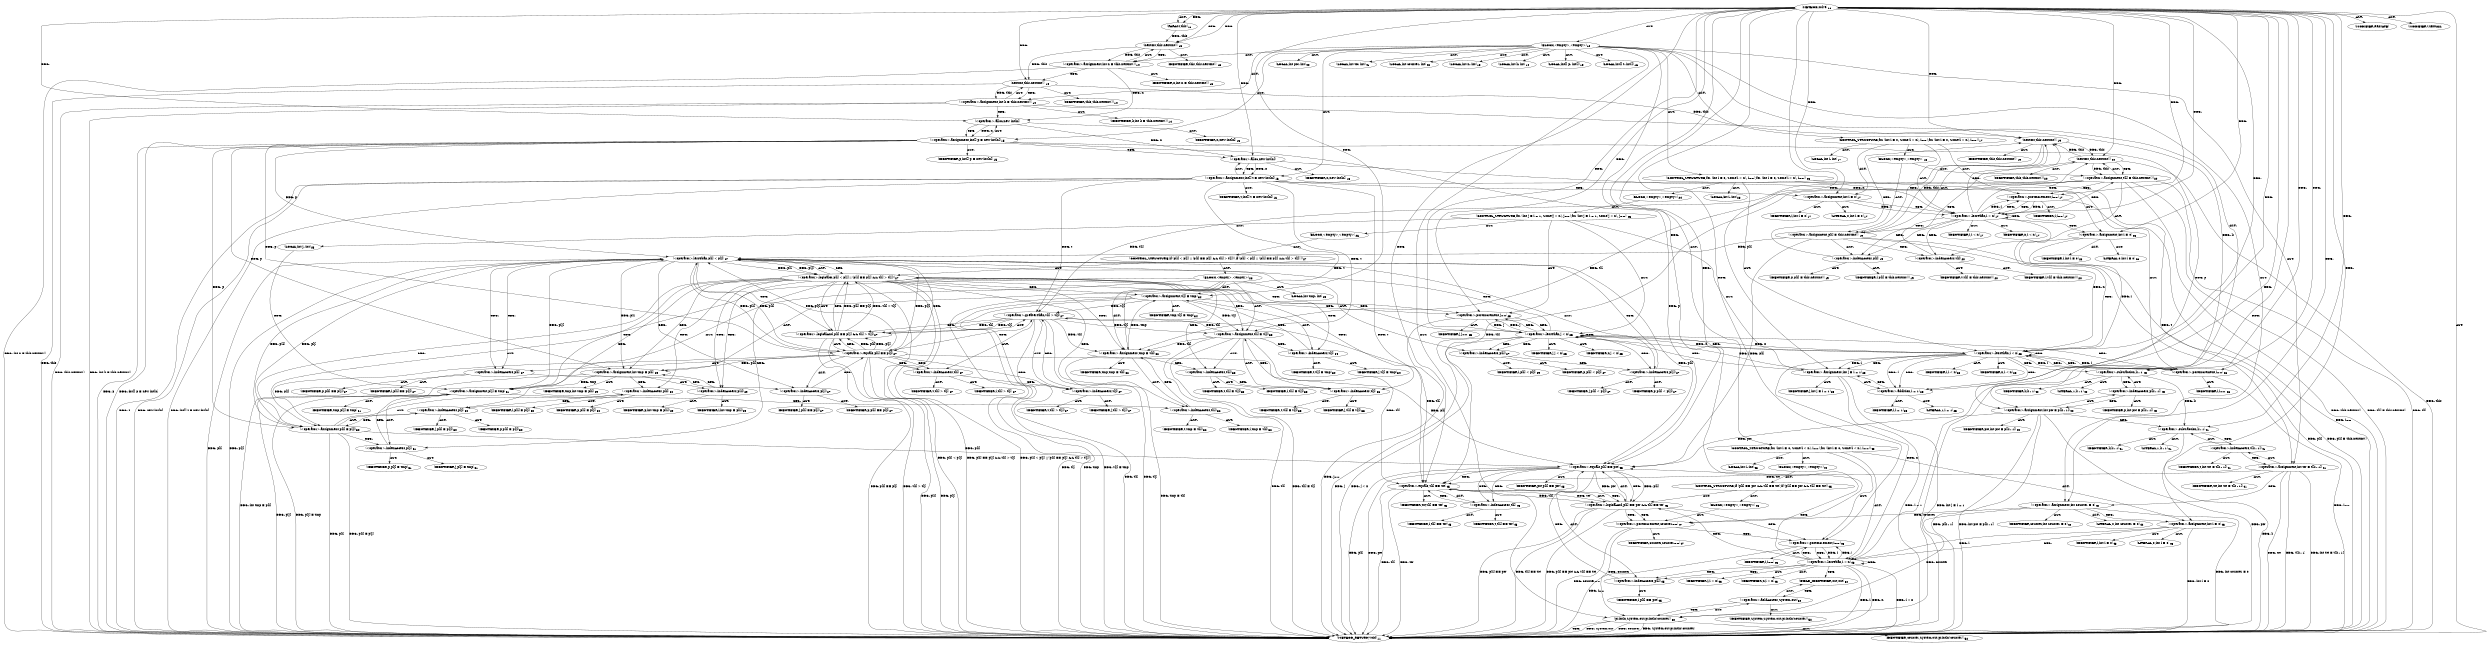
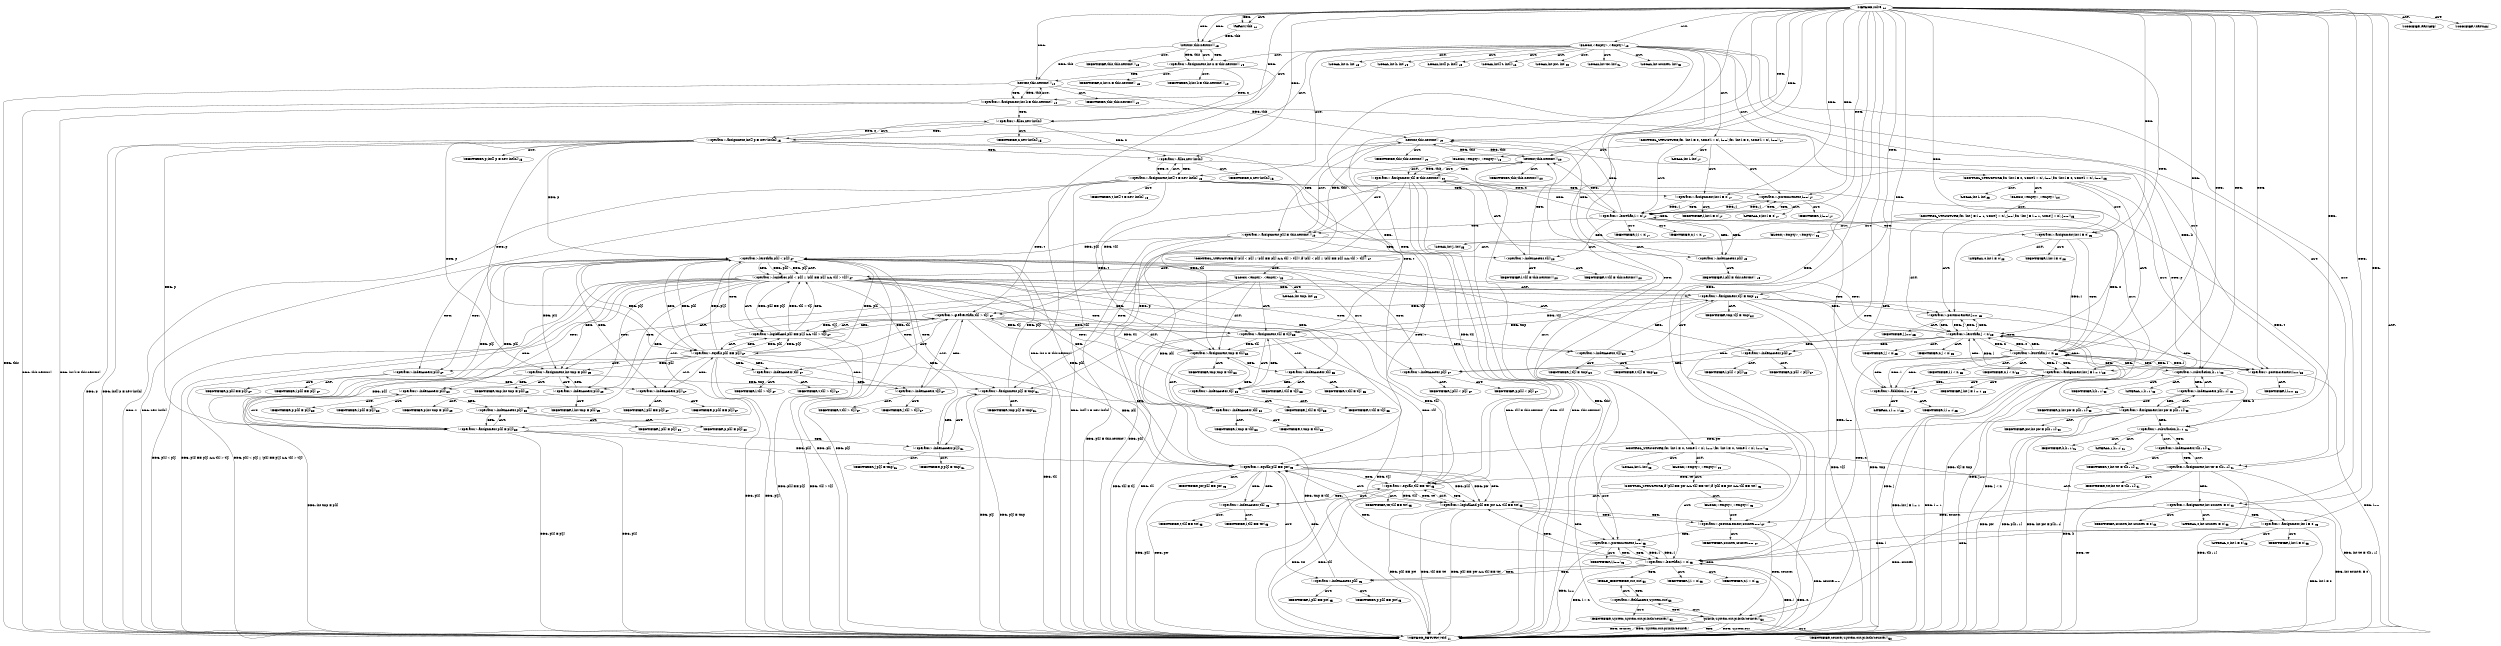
edge "(<operator>.assignment,int k = this.nextInt())" -> "(IDENTIFIER,k,int k = this.nextInt())": now "(<operator>.assignment,int n = this.nextInt())" -> "(IDENTIFIER,k,int k = this.nextInt())"
node "(IDENTIFIER,p,p[i] = this.nextInt())": removed
node "(IDENTIFIER,p,p[i] == pN)": added
